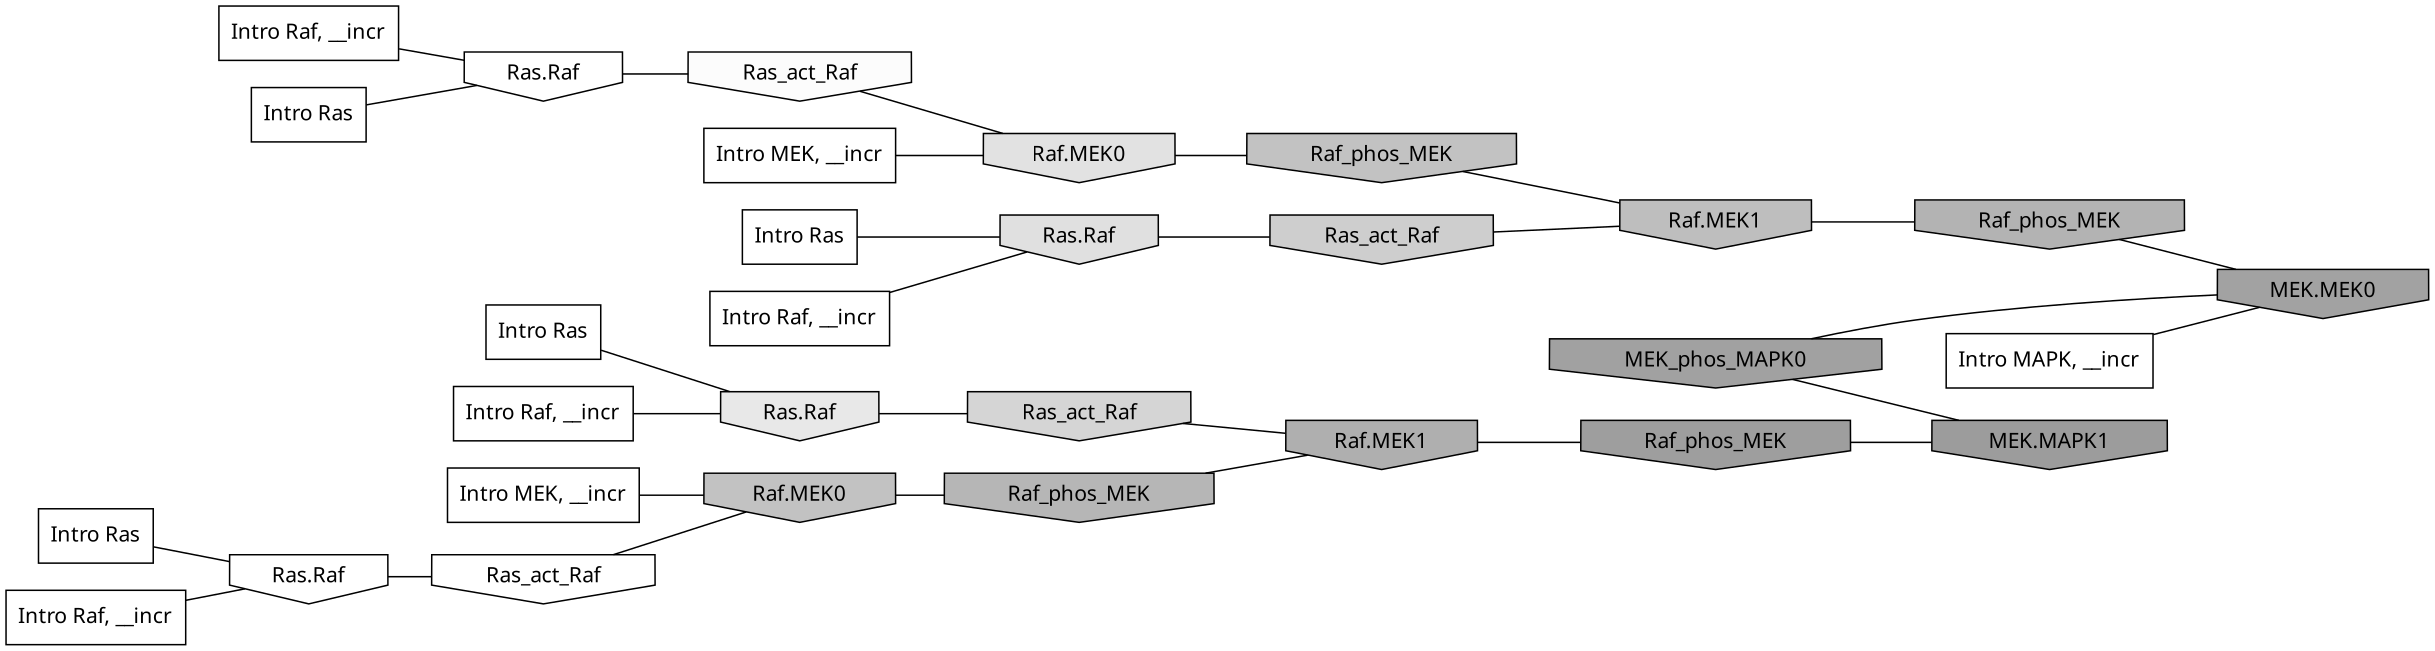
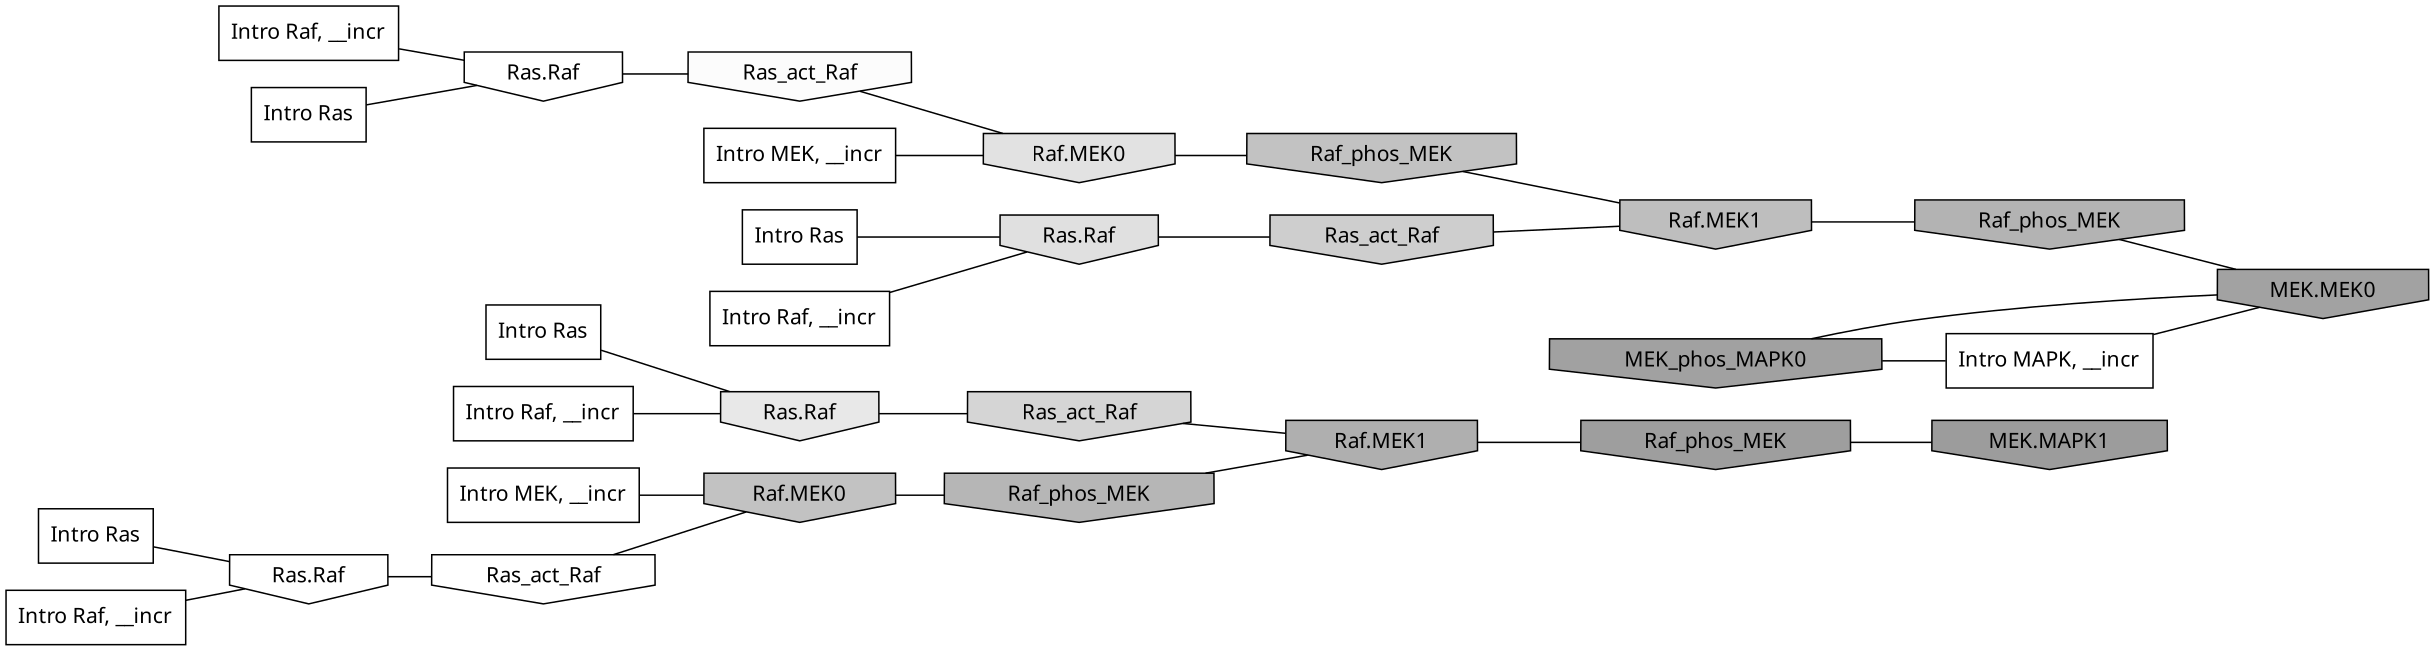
edge "MEK_phos_MAPK0" -- "MEK.MAPK1": now "MEK_phos_MAPK0" -- "Intro MAPK, __incr"
